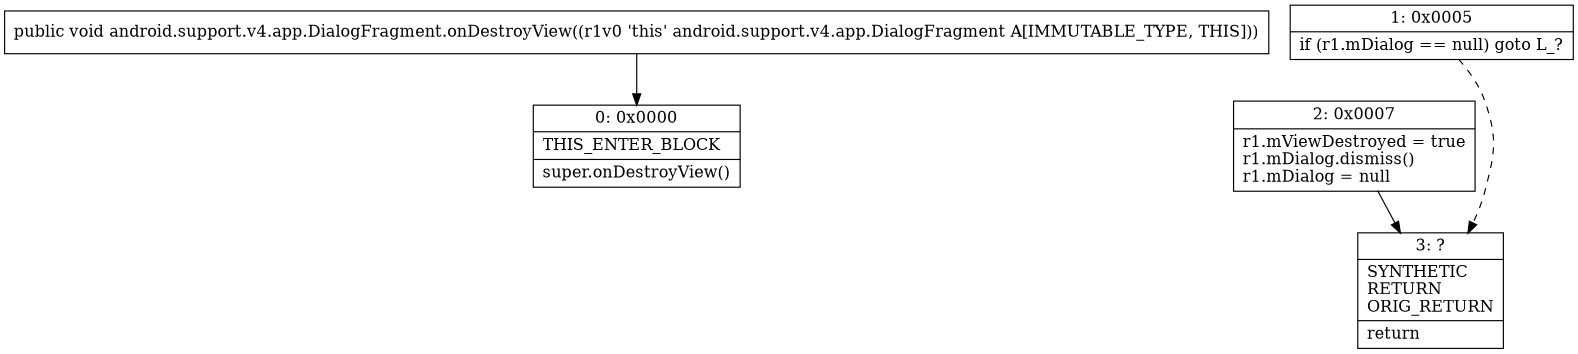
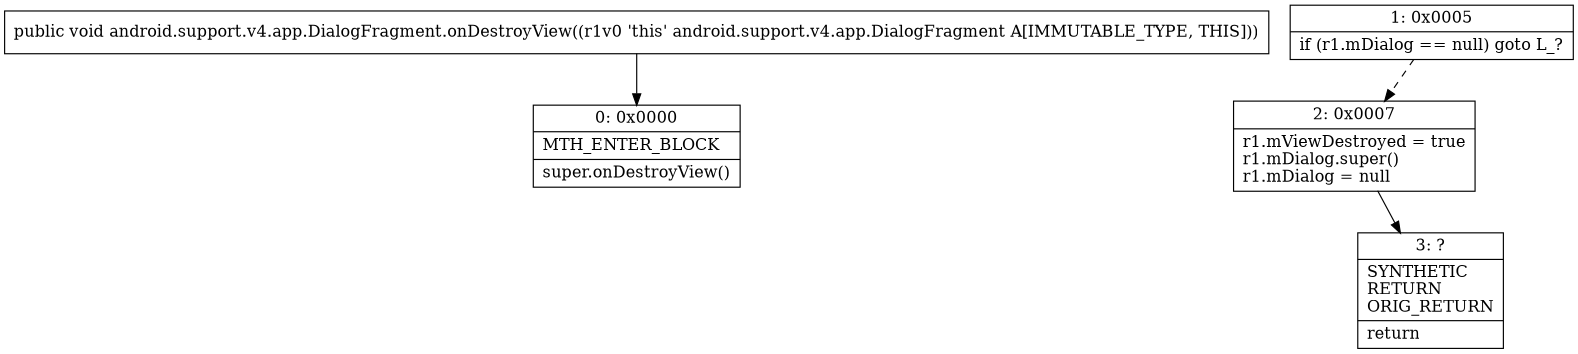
edge "1: 0x0005" -> "3: ?": now "1: 0x0005" -> "2: 0x0007"
node "0: 0x0000": text "THIS_ENTER_BLOCK" -> "MTH_ENTER_BLOCK"
node "2: 0x0007": text "r1.mDialog.dismiss()" -> "r1.mDialog.super()"
